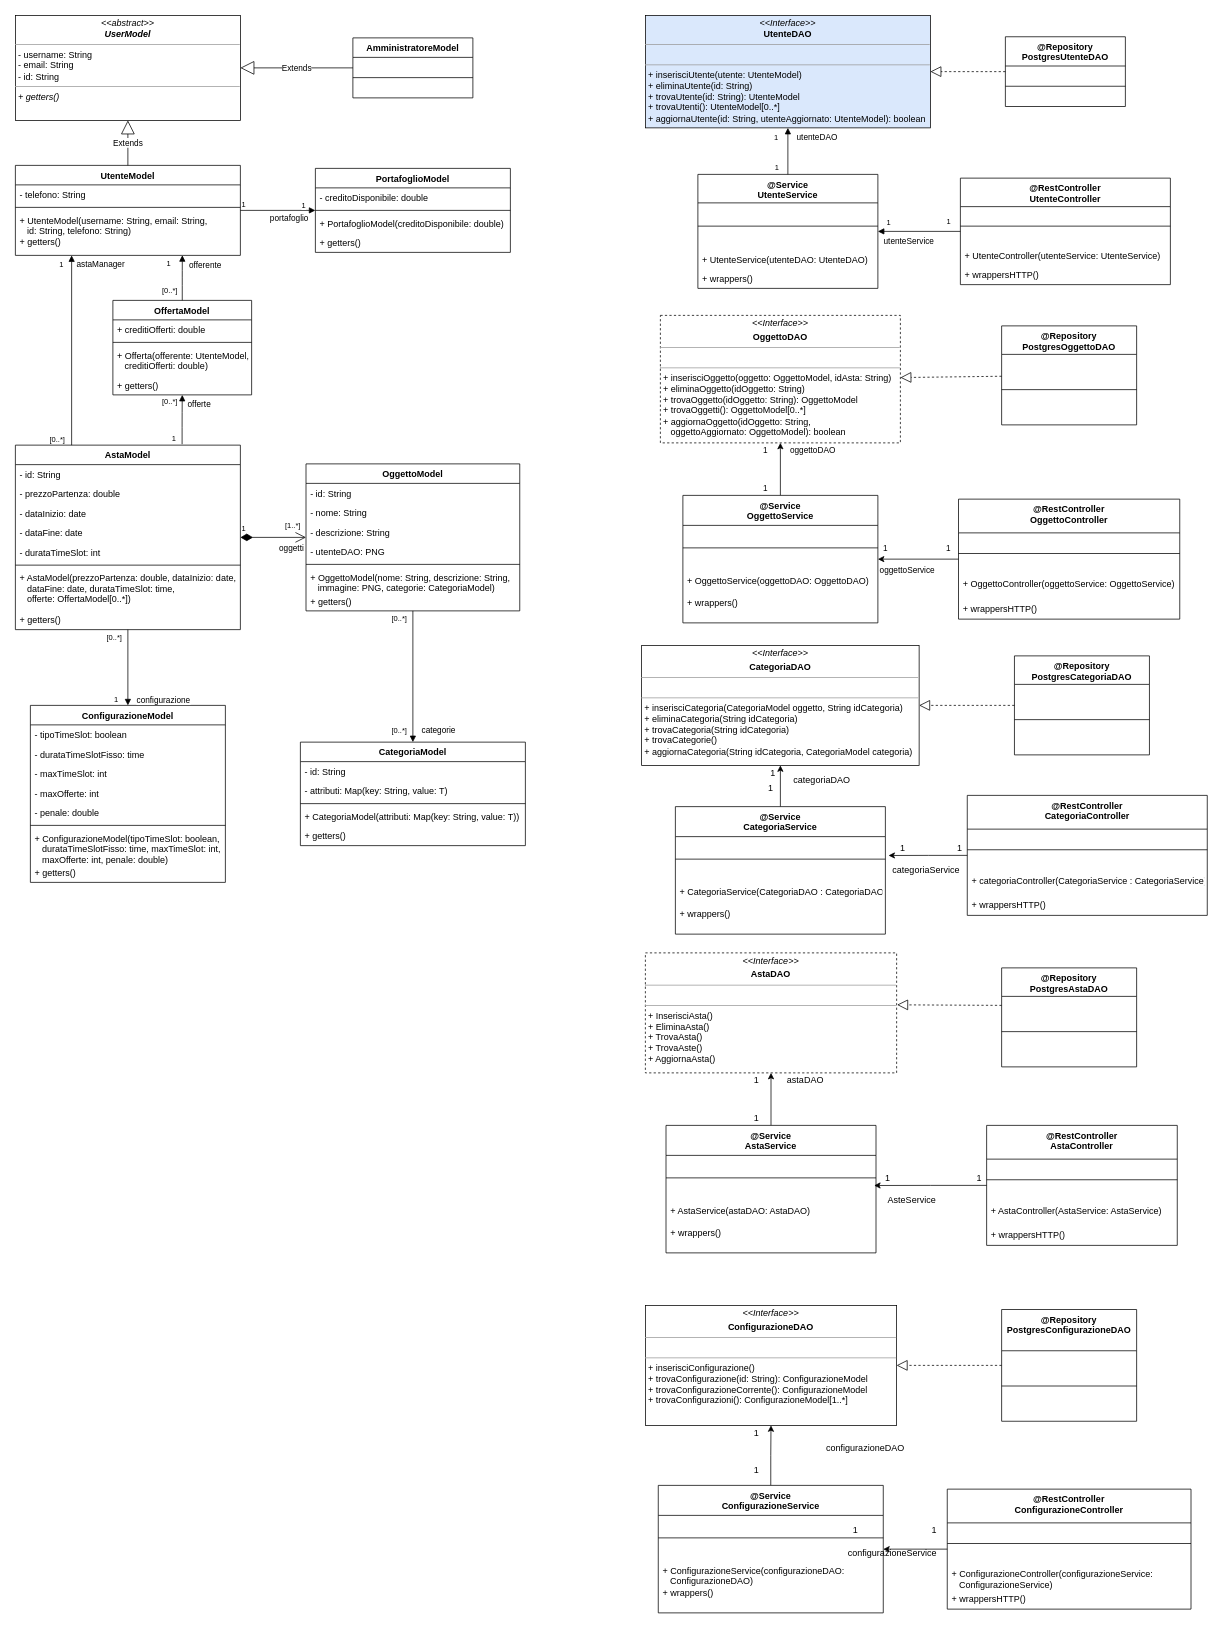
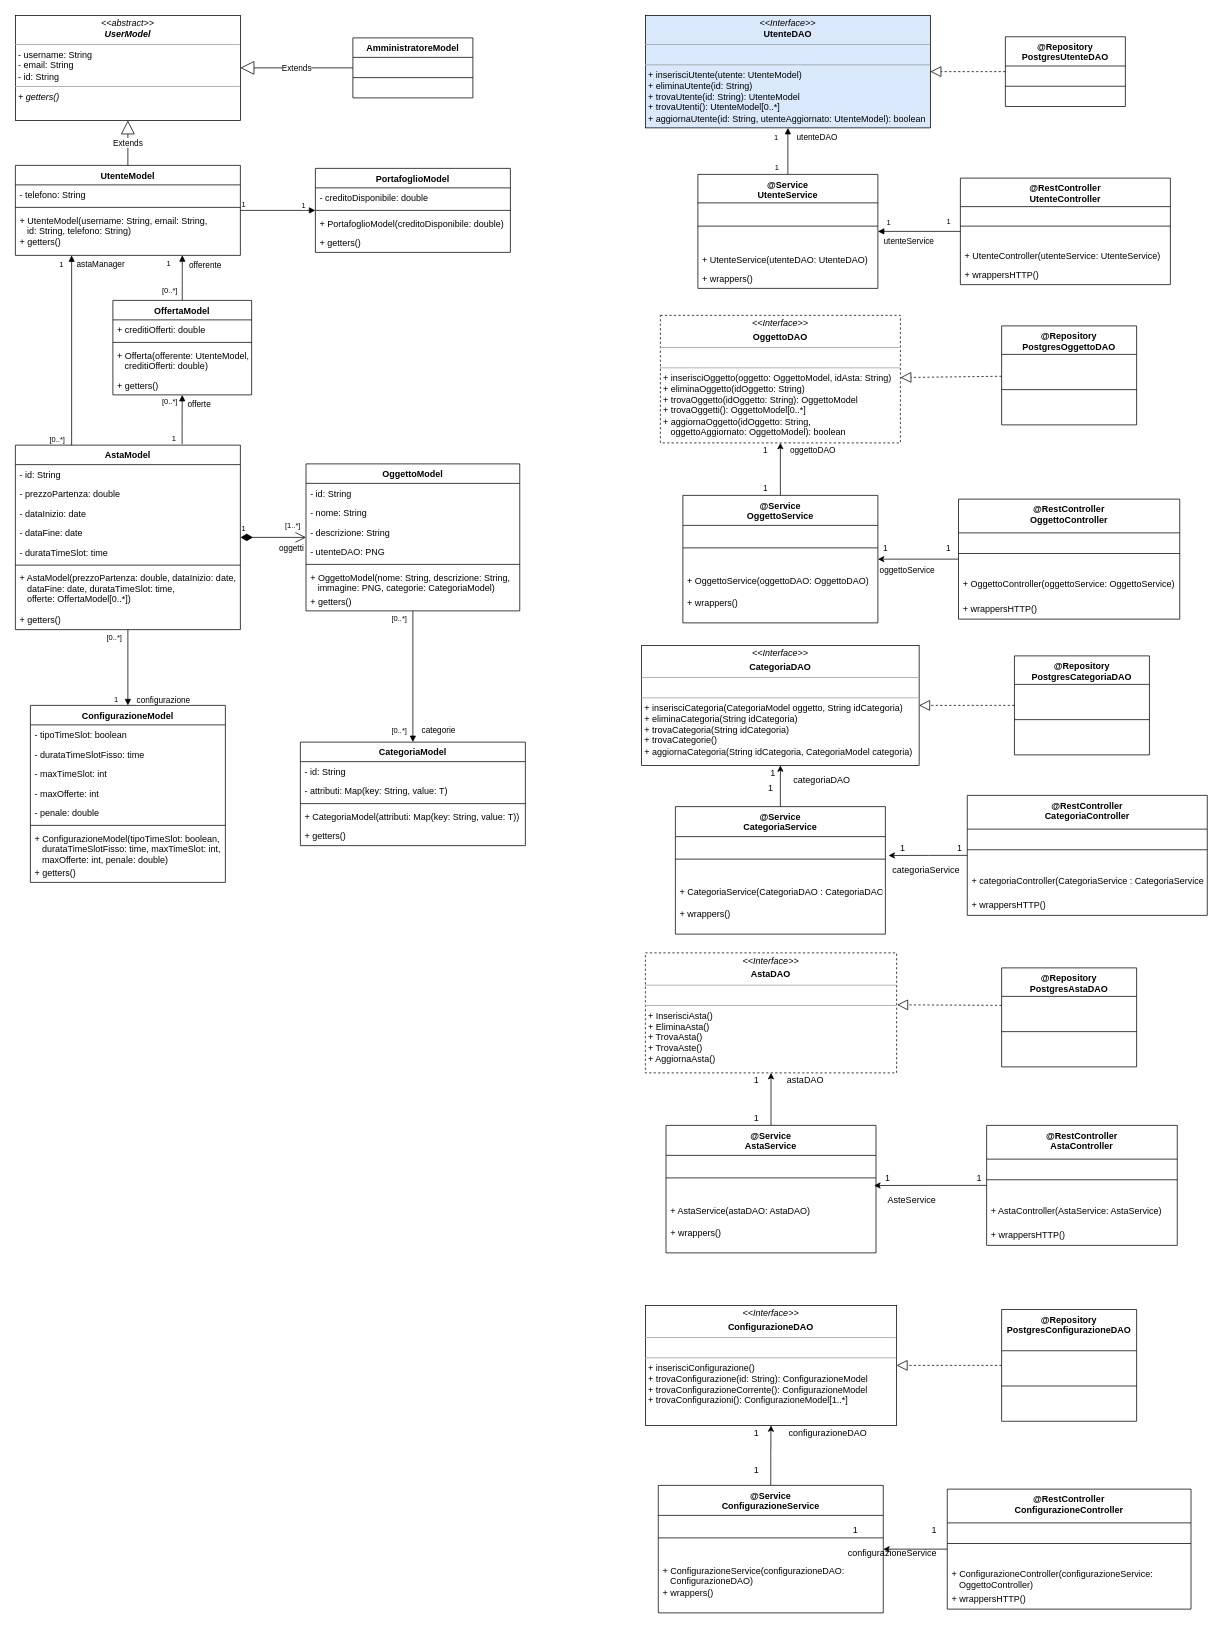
node "portafoglio": removed
node "- durataTimeSlot: int": label "- durataTimeSlot: int" -> "- durataTimeSlot: time"
node "configurazioneDAO": moved (865, 1448) -> (828, 1433)
node "+ ConfigurazioneController(configurazioneService: ConfigurazioneService)": label "+ ConfigurazioneController(configurazioneService: ConfigurazioneService)" -> "+ ConfigurazioneController(configurazioneService: OggettoController)"
